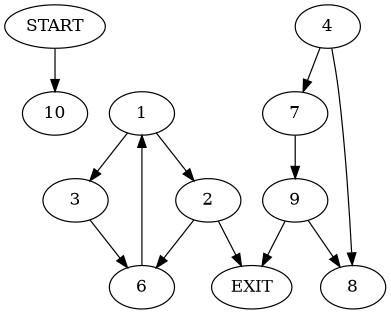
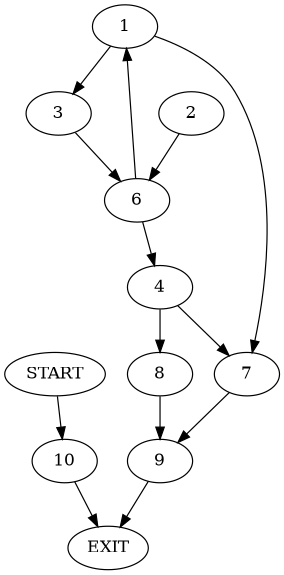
edge "1" -> "2": now "1" -> "7"
edge "6" -> "4": added
edge "2" -> "EXIT": now "10" -> "EXIT"
edge "9" -> "8": reversed
